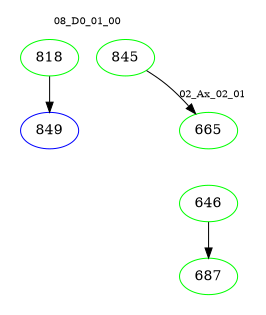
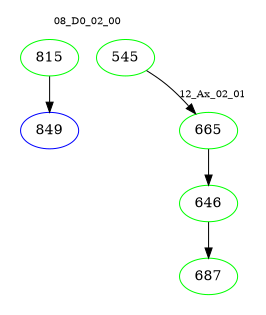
cluster "08_D0_01_00": label "08_D0_01_00" -> "08_D0_02_00"
node "818": label "818" -> "815"
node "845": label "845" -> "545"
cluster "02_Ax_02_01": label "02_Ax_02_01" -> "12_Ax_02_01"
edge "665" -> "646": added
